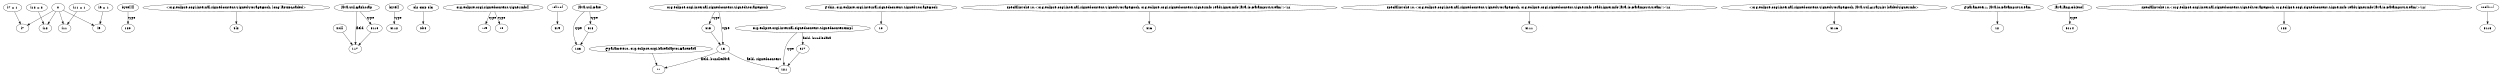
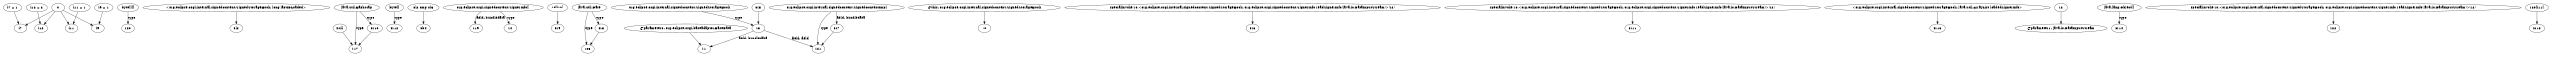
edge "org.eclipse.osgi.internal.signedcontent.SignedStorageHook" -> "$r5": removed, label "type"
edge "@parameter1: java.io.DataInputStream" -> "r2": reversed
edge "org.eclipse.osgi.signedcontent.SignerInfo[]" -> "r19": label "type" -> "field: bundledata"
edge "java.util.HashMap" -> "r17": label "field" -> "type"
edge "r3" -> "r21": label "field: signedContent" -> "field: field"
